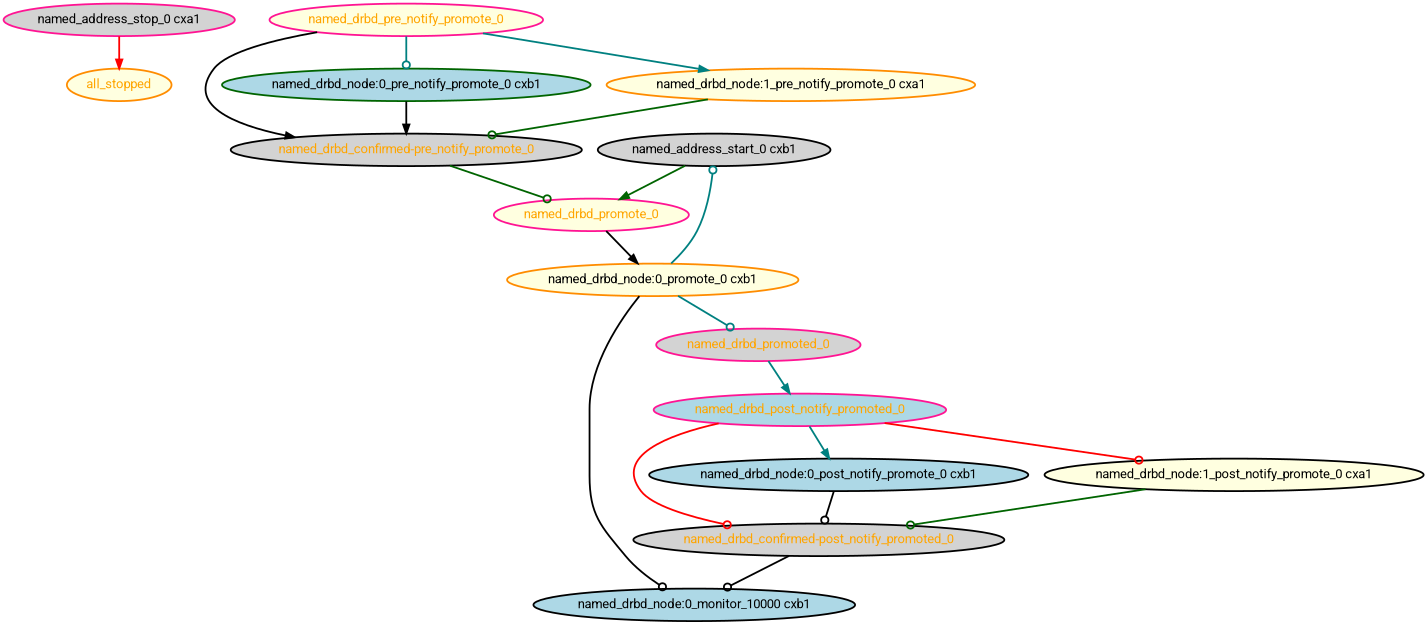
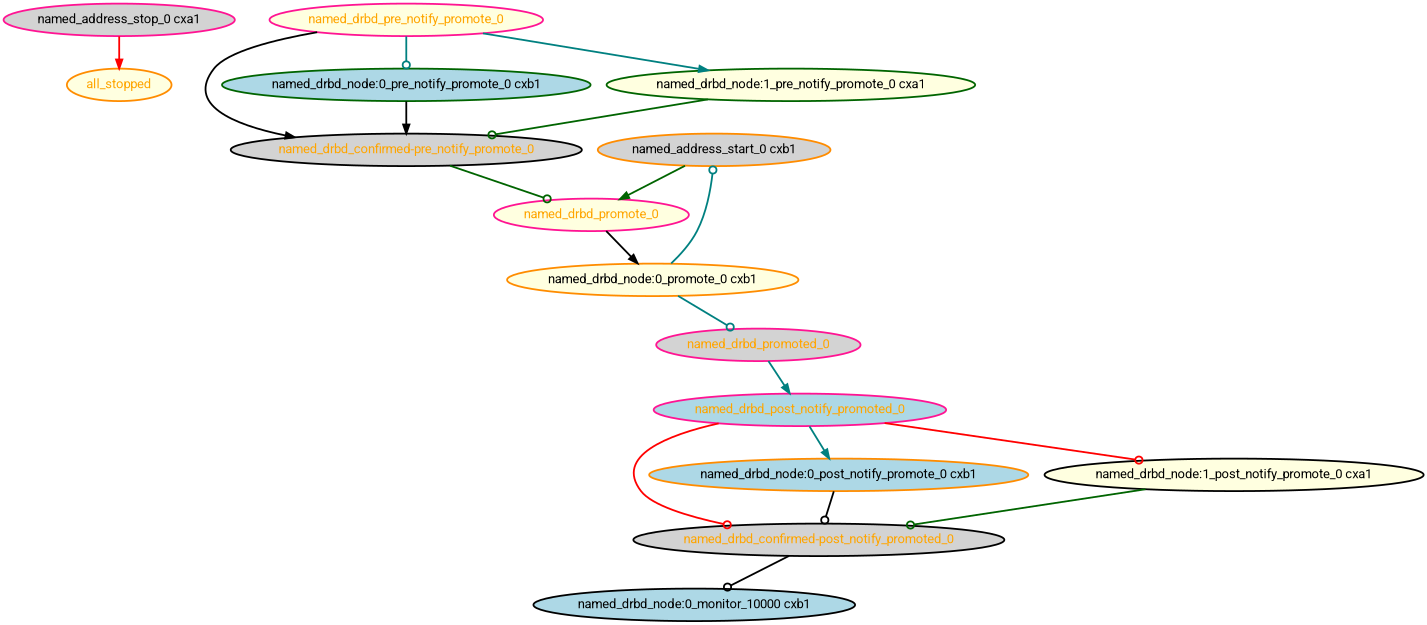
node "named_drbd_node:1_pre_notify_promote_0 cxa1": color darkorange -> darkgreen
node "named_address_start_0 cxb1": color black -> darkorange
edge "named_drbd_node:0_promote_0 cxb1" -> "named_drbd_node:0_monitor_10000 cxb1": removed
node "named_drbd_node:0_post_notify_promote_0 cxb1": color black -> darkorange
